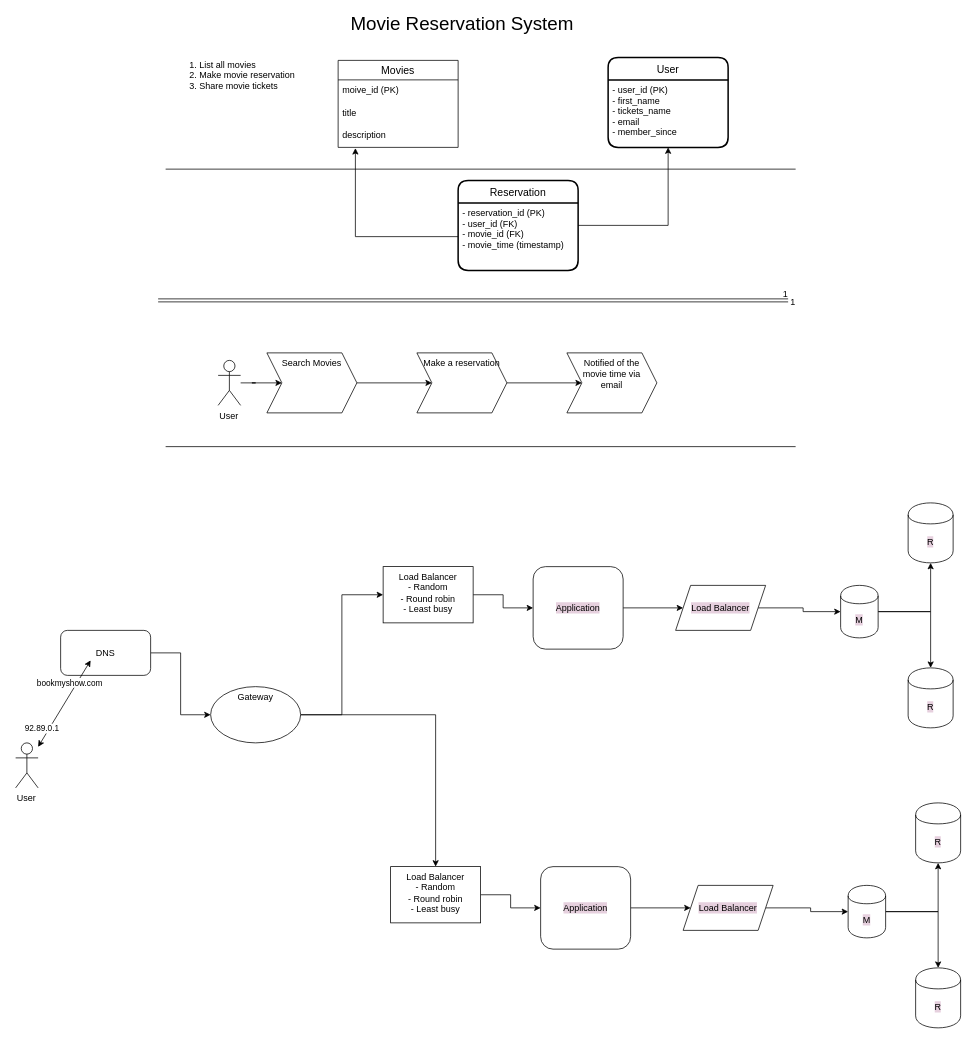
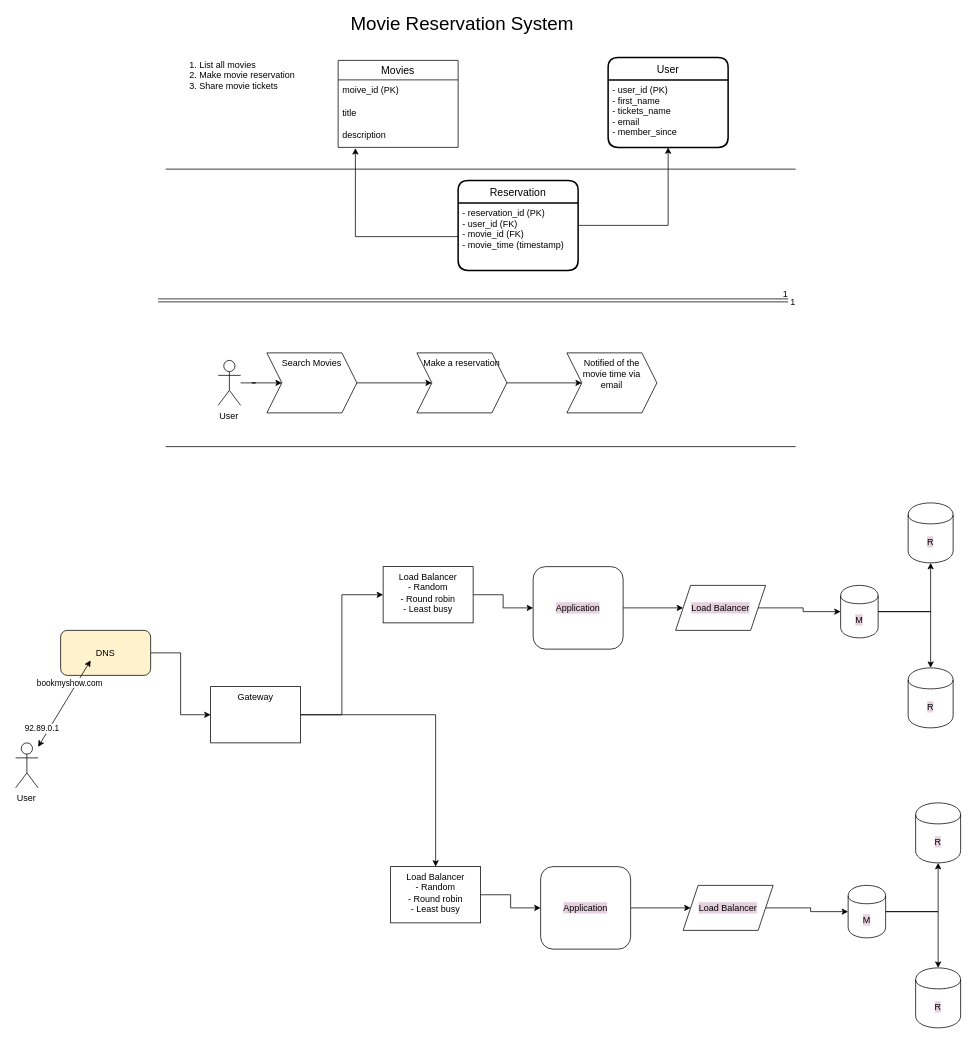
node "DNS": fillcolor #ffffff -> #fff2cc
node "Gateway": shape ellipse -> rectangle
